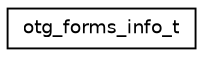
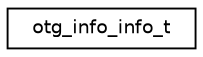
node "otg_forms_info_t": label "otg_forms_info_t" -> "otg_info_info_t"
